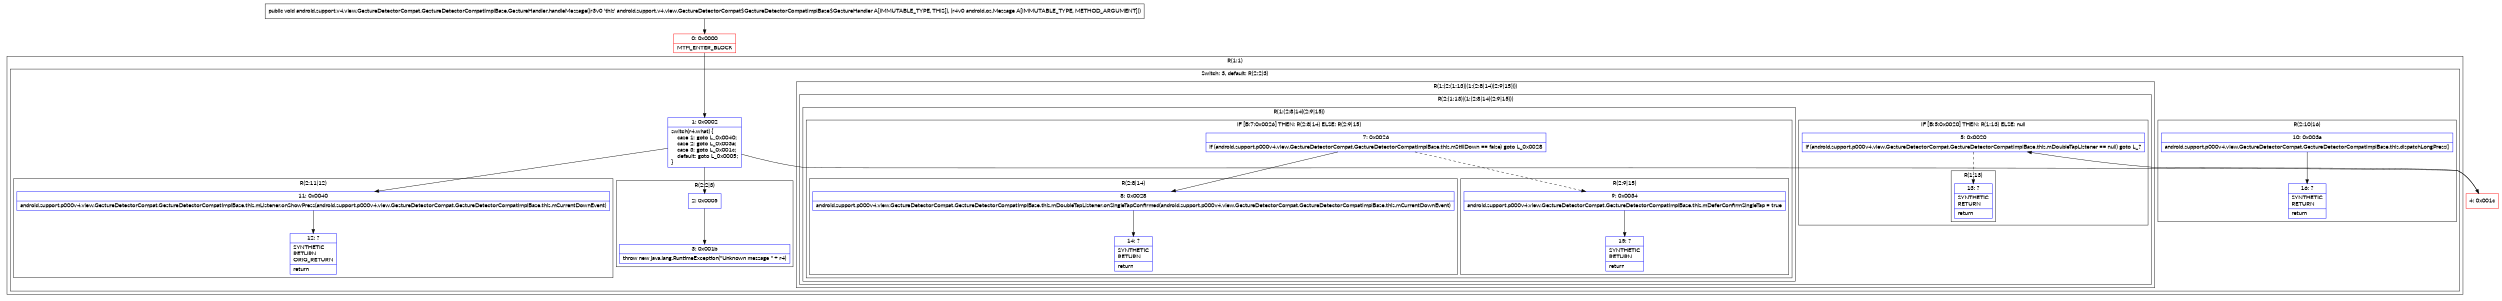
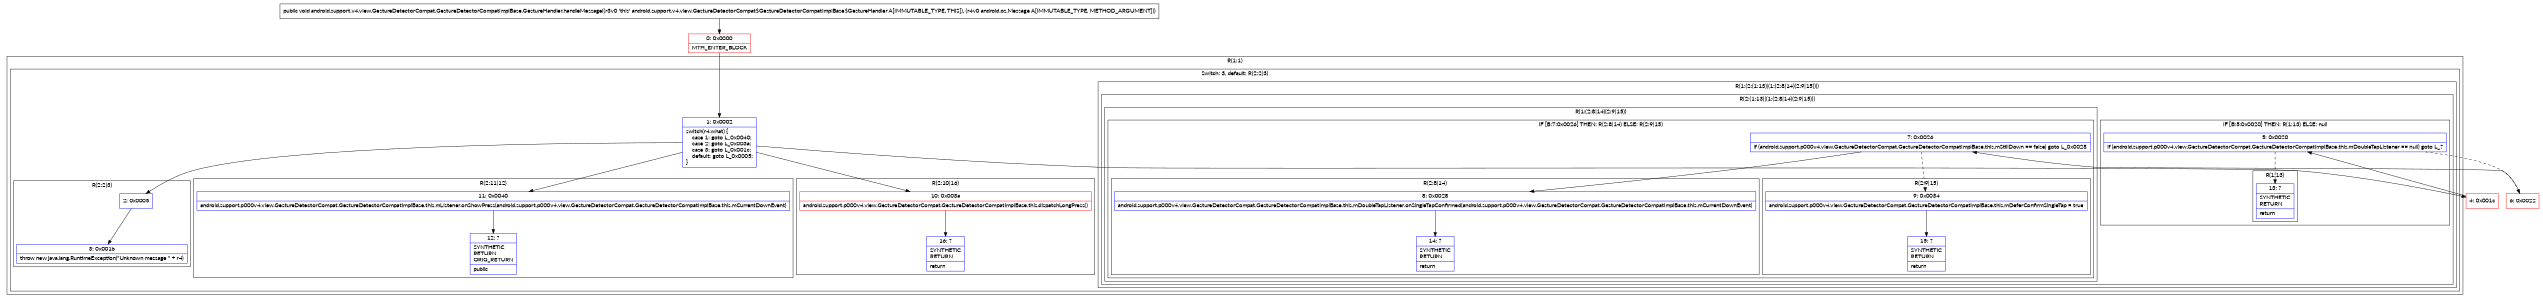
node "10: 0x003a": color blue -> red
edge "1: 0x0002" -> "10: 0x003a": added
node "6: 0x0022": added
node "12: ?": text "return" -> "public"
